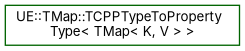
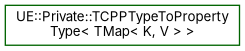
node "UE::TMap::TCPPTypeToProperty Type< TMap< K, V > >": label "UE::TMap::TCPPTypeToProperty Type< TMap< K, V > >" -> "UE::Private::TCPPTypeToProperty Type< TMap< K, V > >"
